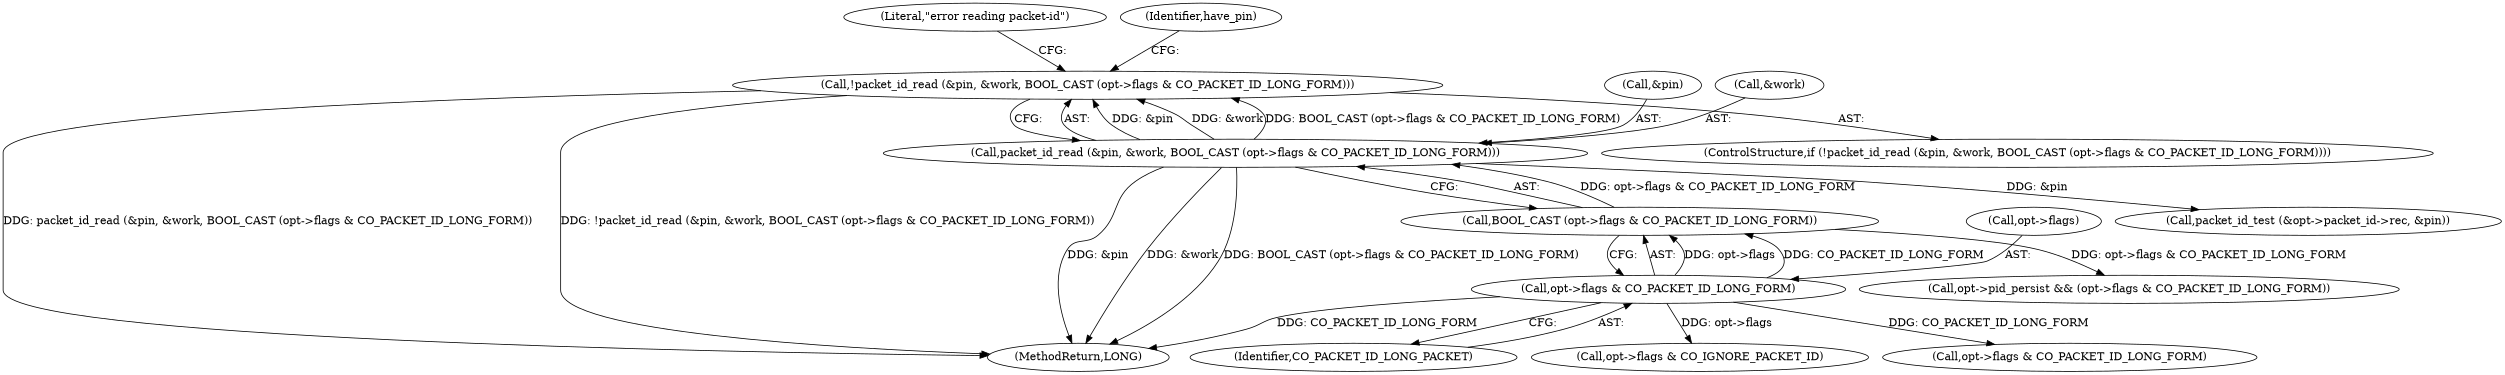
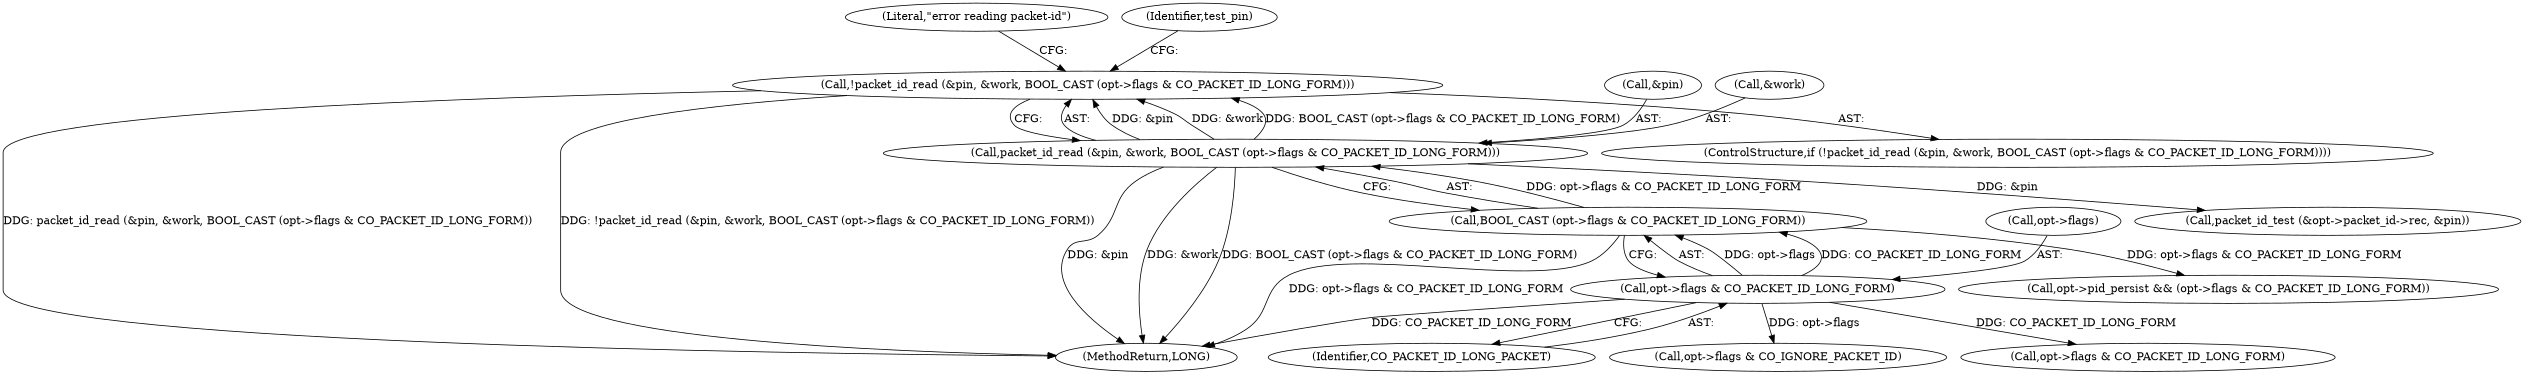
node "(Identifier,have_pin)": label "(Identifier,have_pin)" -> "(Identifier,test_pin)"
edge "(Call,BOOL_CAST (opt->flags & CO_PACKET_ID_LONG_FORM))" -> "(MethodReturn,LONG)": added, label "DDG: opt->flags & CO_PACKET_ID_LONG_FORM"
